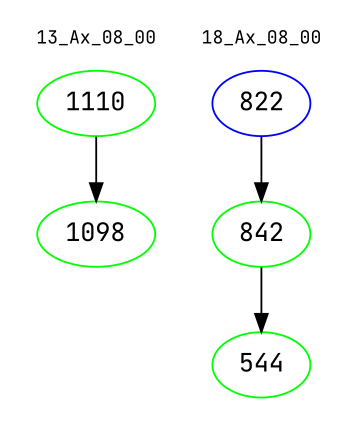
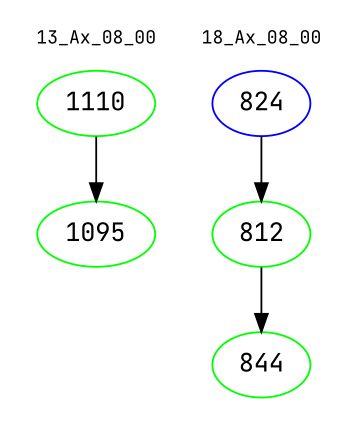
node "822": label "822" -> "824"
node "1098": label "1098" -> "1095"
node "842": label "842" -> "812"
node "544": label "544" -> "844"
